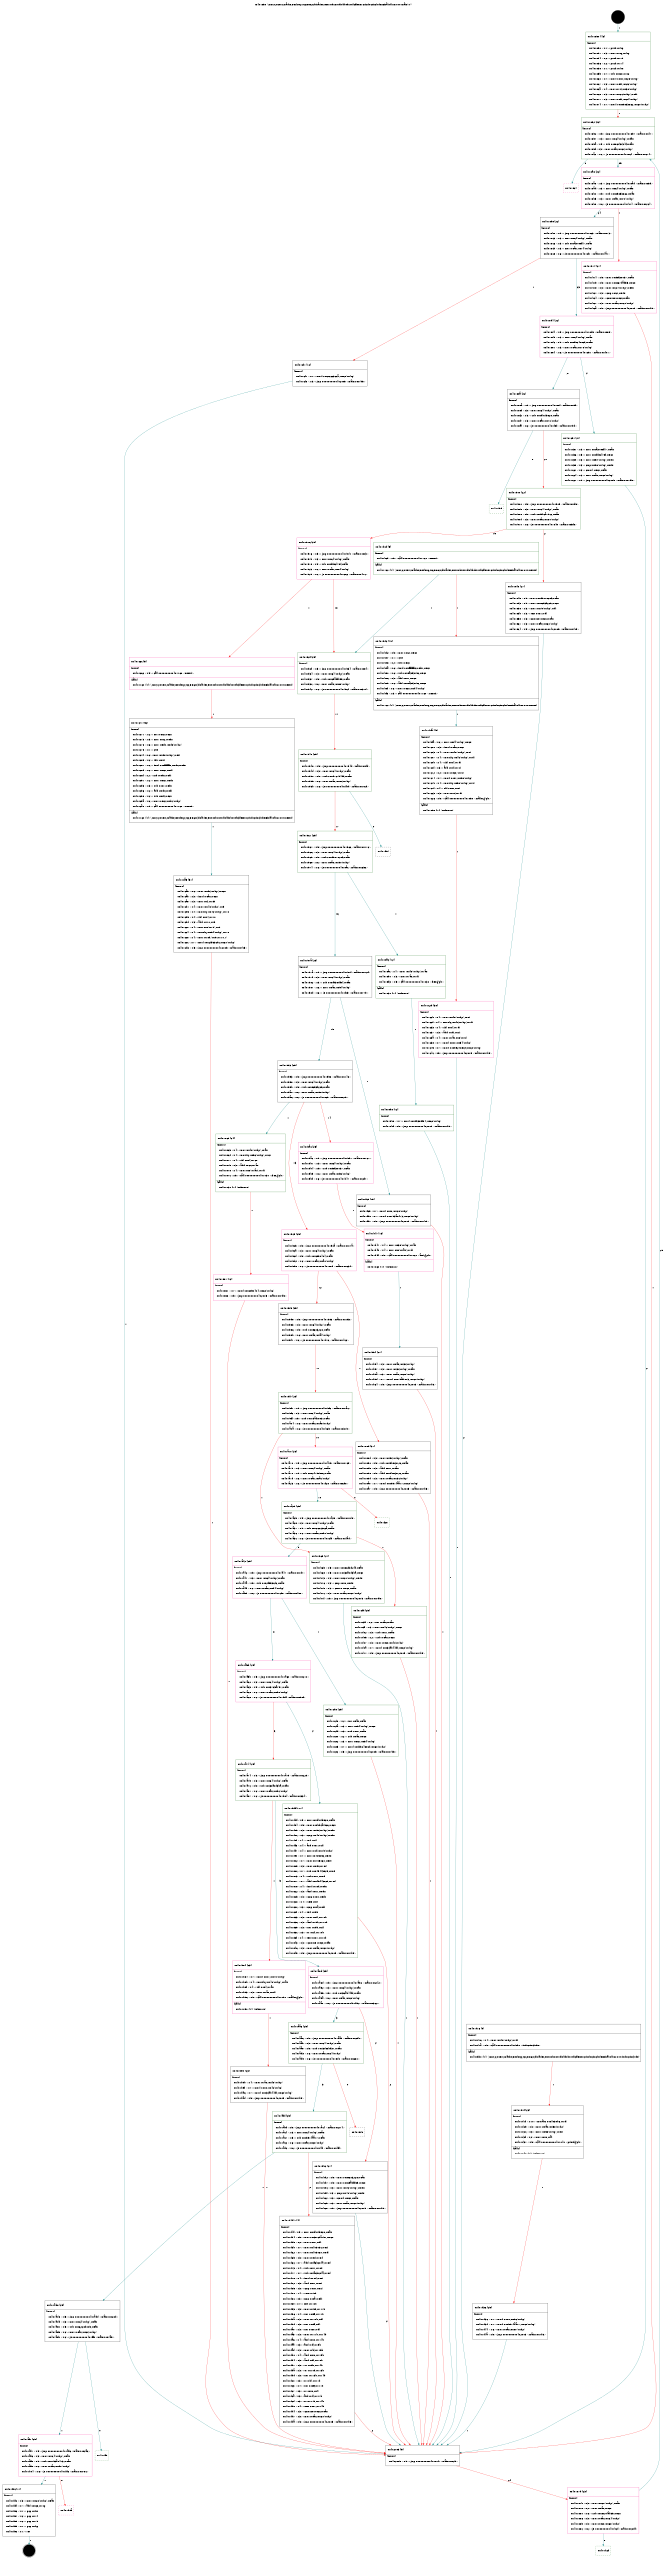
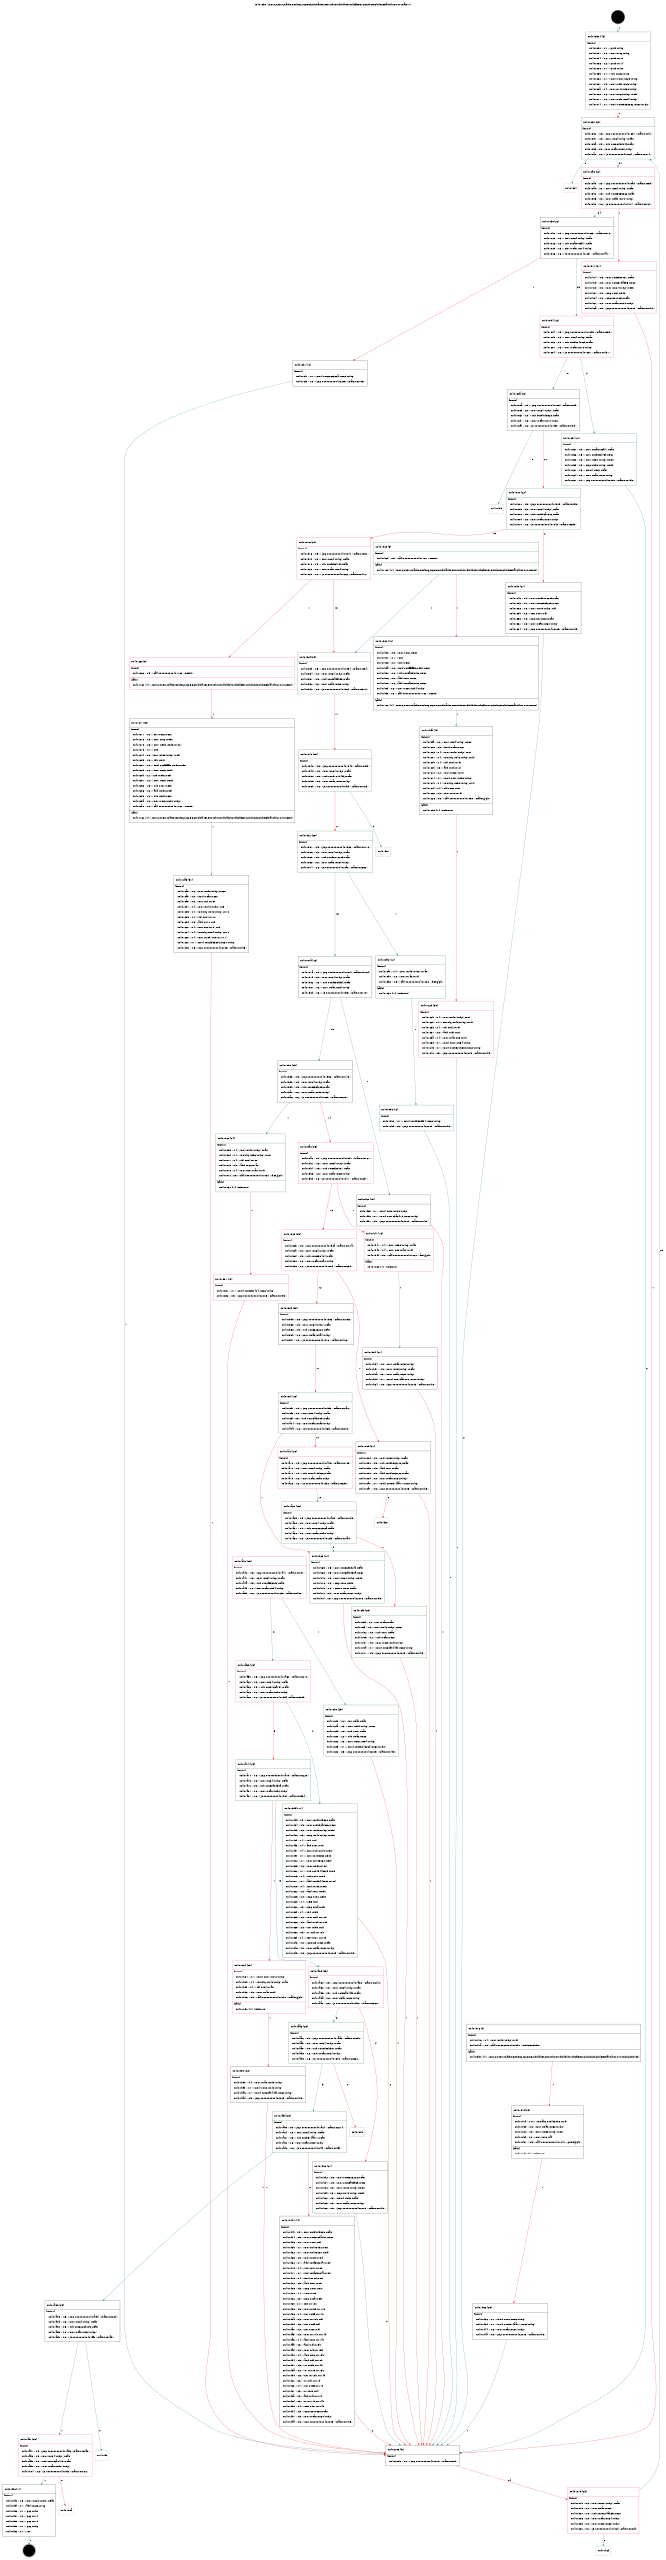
edge "0x401892 [22]" -> "0x4018a8 [22]": label " 25" -> " 24"
edge "0x401993 [25]" -> "0x4019c5 [25]": now "0x4019ac [25]" -> "0x4019c5 [25]"
edge "0x401a10 [25]" -> "0x401f28": now "0x401e8d [31]" -> "0x401f28"
edge "0x401a29 [25]" -> "0x401a42 [25]": now "0x401a29 [25]" -> "0x401b69 [27]"
edge "0x401b69 [27]" -> "0x402005 [5]": color teal -> red
